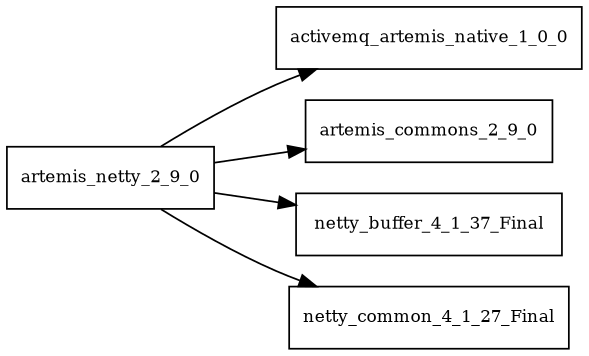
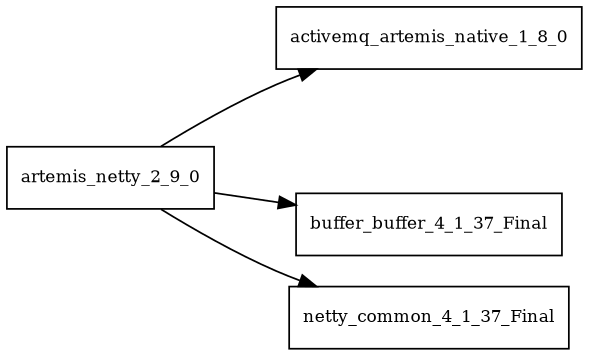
node "activemq_artemis_native_1_0_0": label "activemq_artemis_native_1_0_0" -> "activemq_artemis_native_1_8_0"
node "artemis_commons_2_9_0": removed
node "netty_buffer_4_1_37_Final": label "netty_buffer_4_1_37_Final" -> "buffer_buffer_4_1_37_Final"
node "netty_common_4_1_27_Final": label "netty_common_4_1_27_Final" -> "netty_common_4_1_37_Final"
